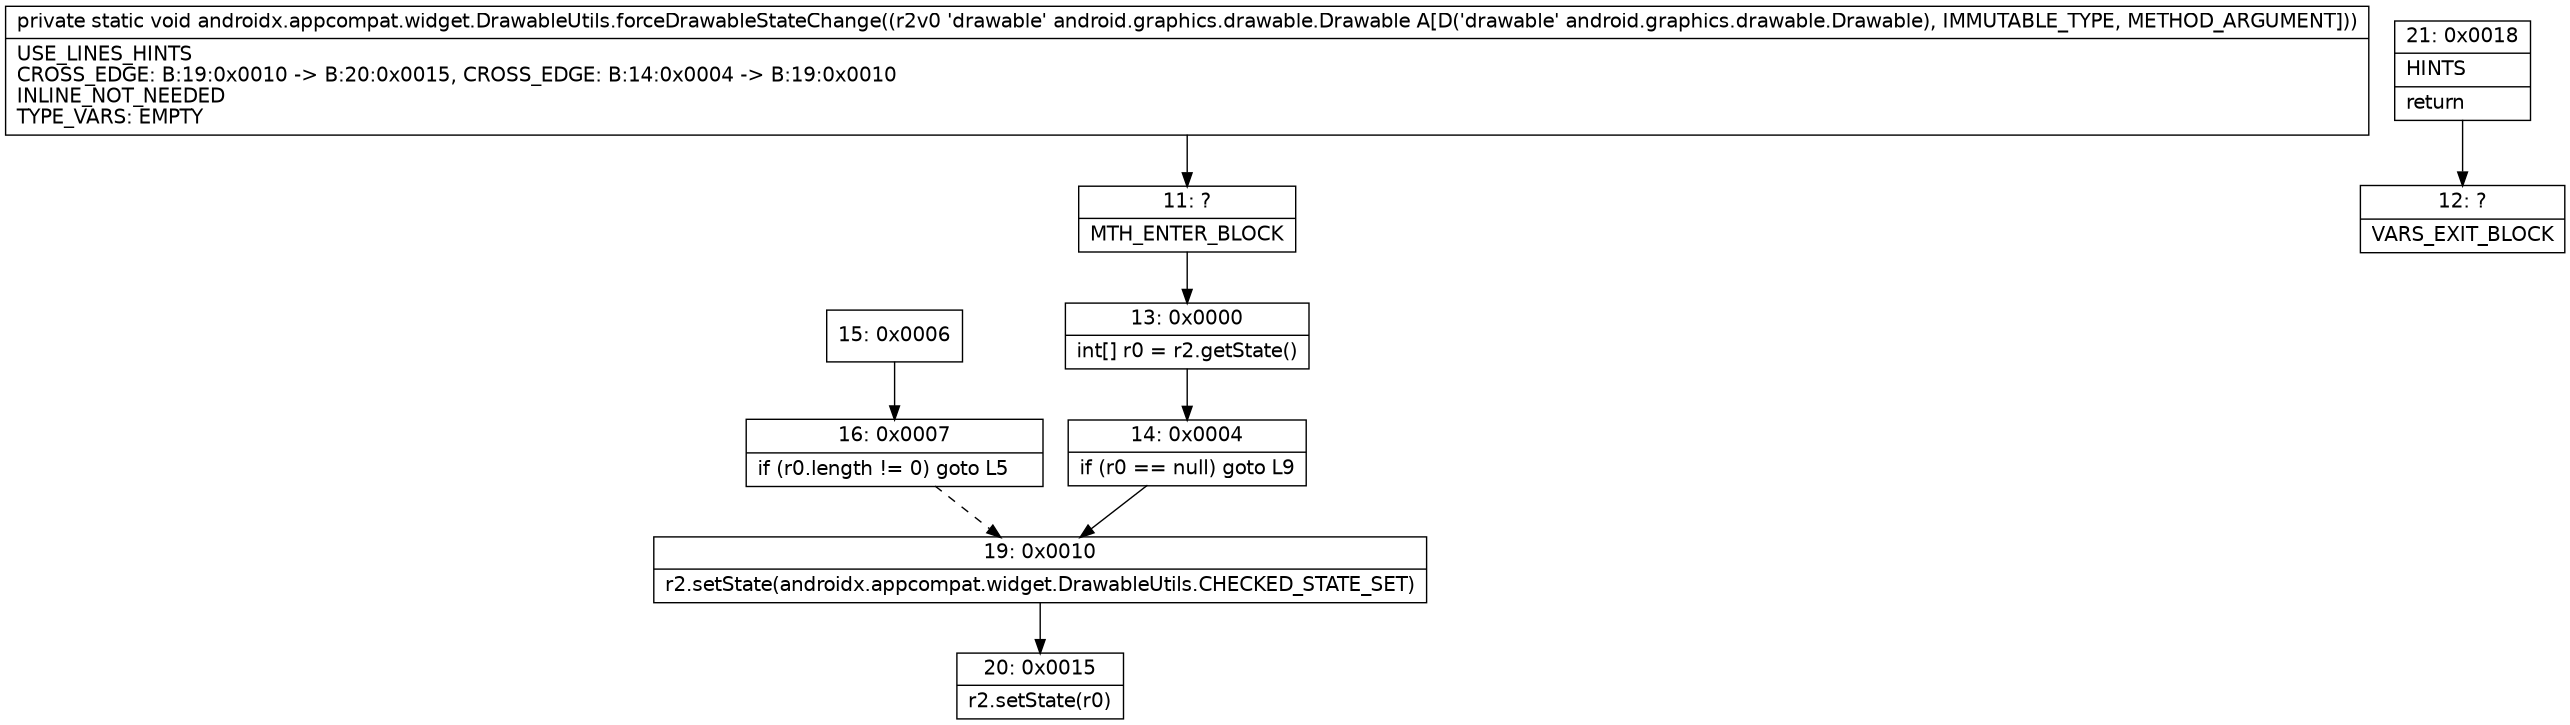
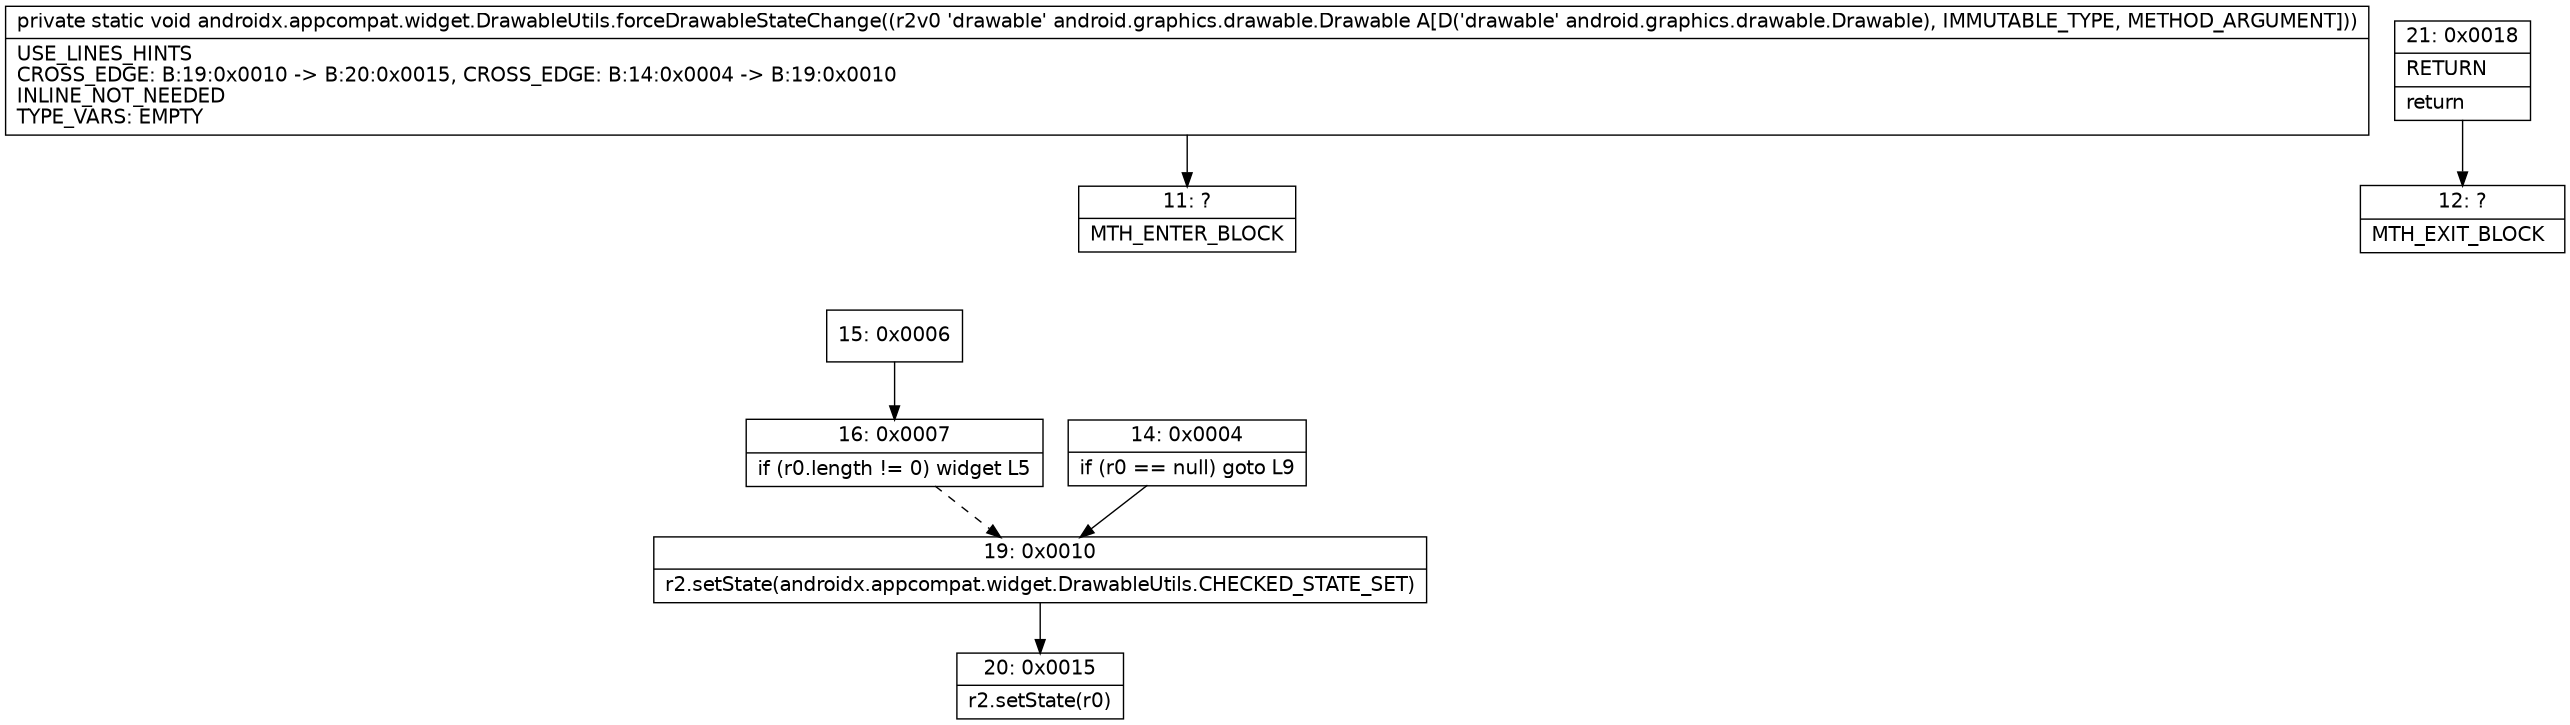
node "21: 0x0018": text "HINTS" -> "RETURN"
node "12: ?": text "VARS_EXIT_BLOCK" -> "MTH_EXIT_BLOCK"
node "13: 0x0000": removed
node "16: 0x0007": text "if (r0.length != 0) goto L5" -> "if (r0.length != 0) widget L5"
